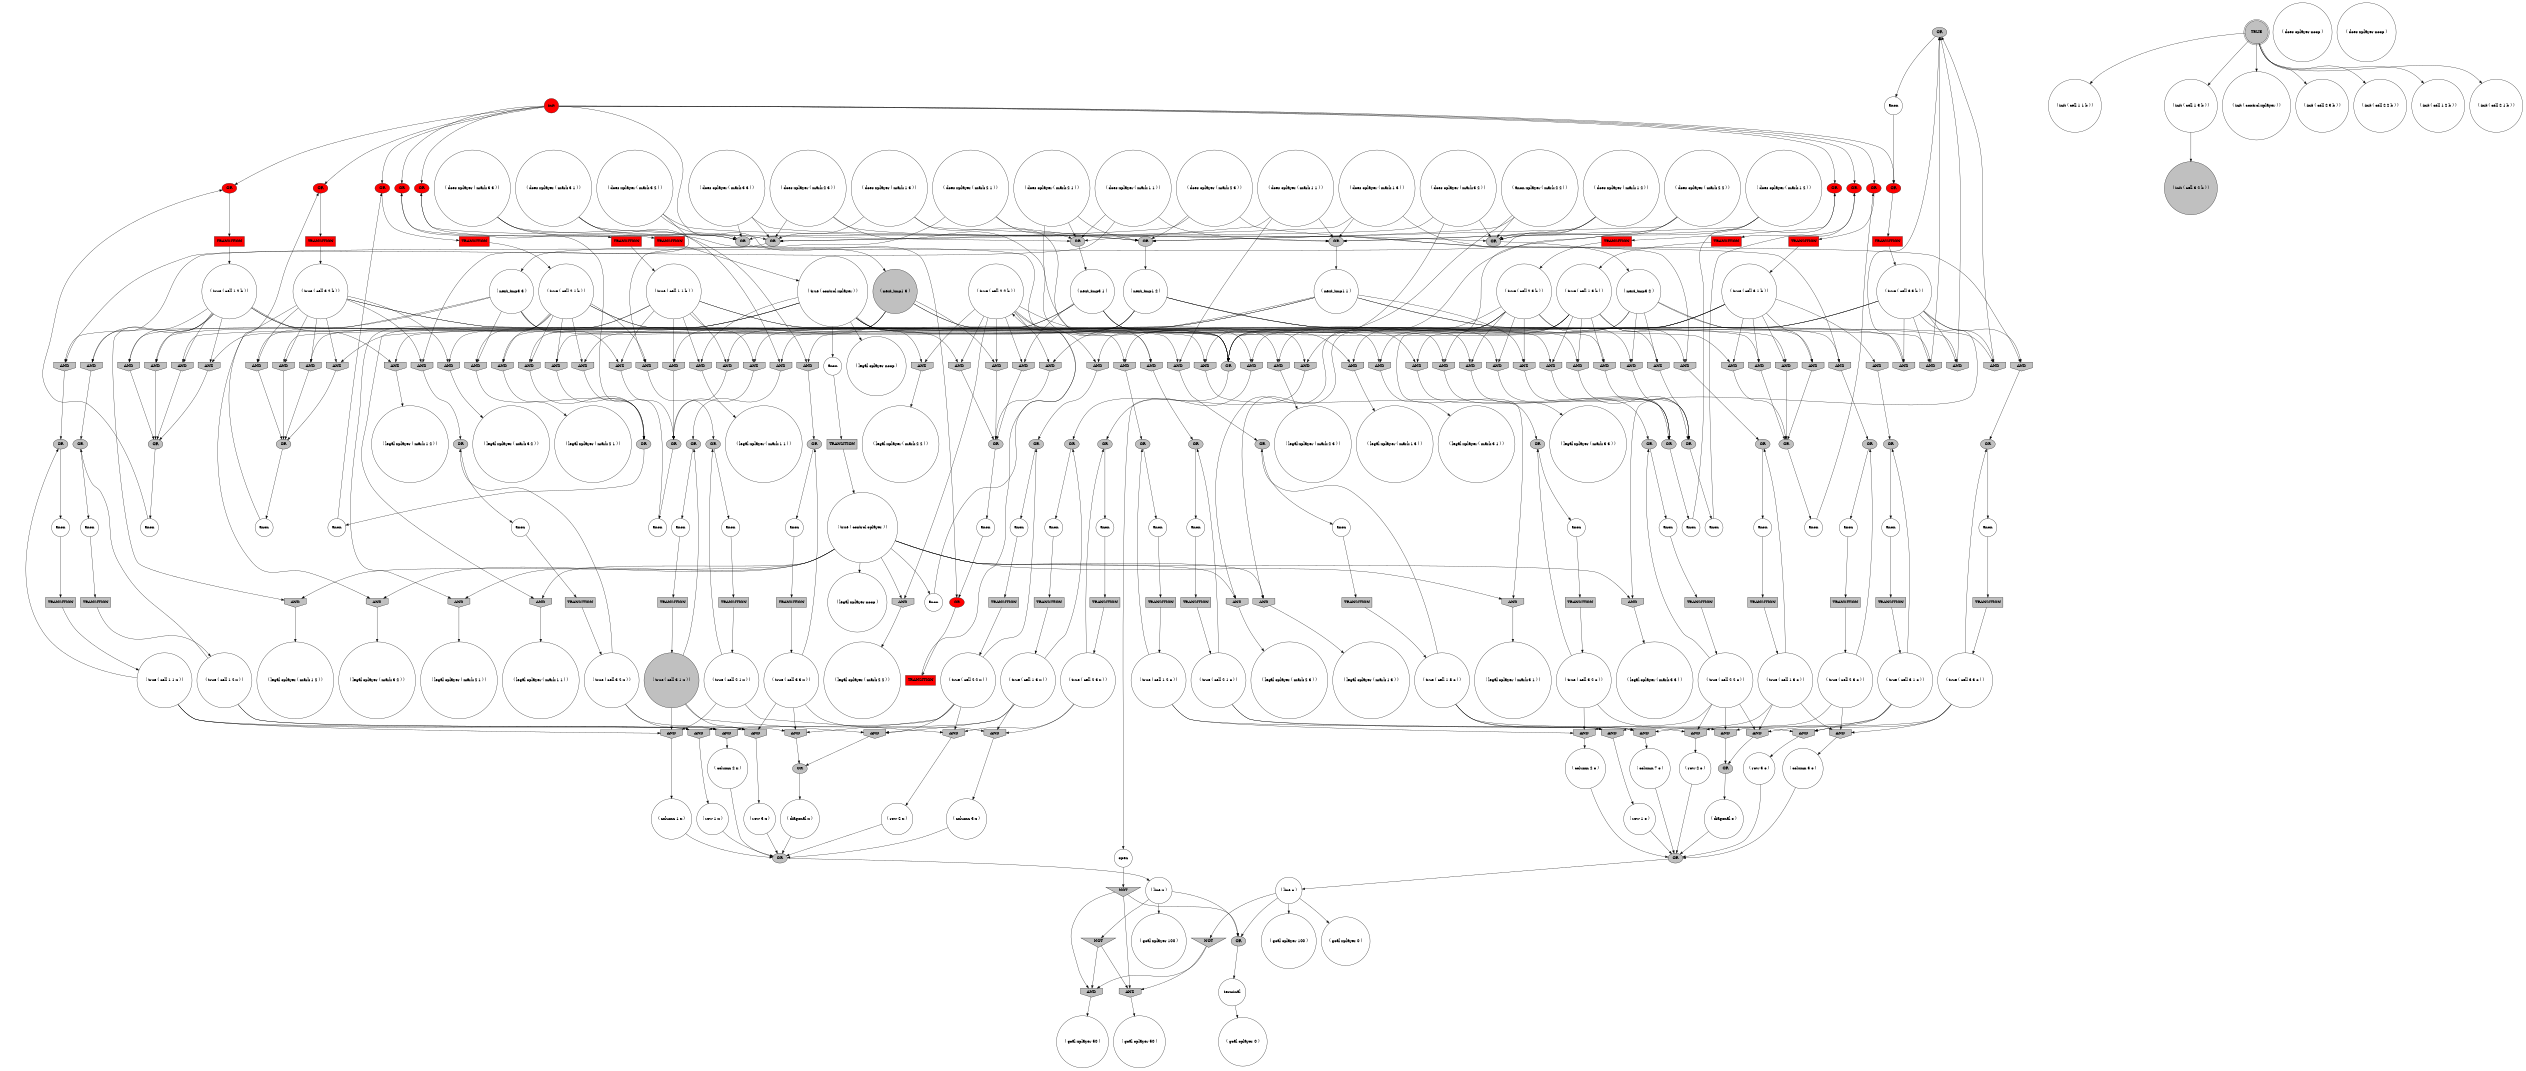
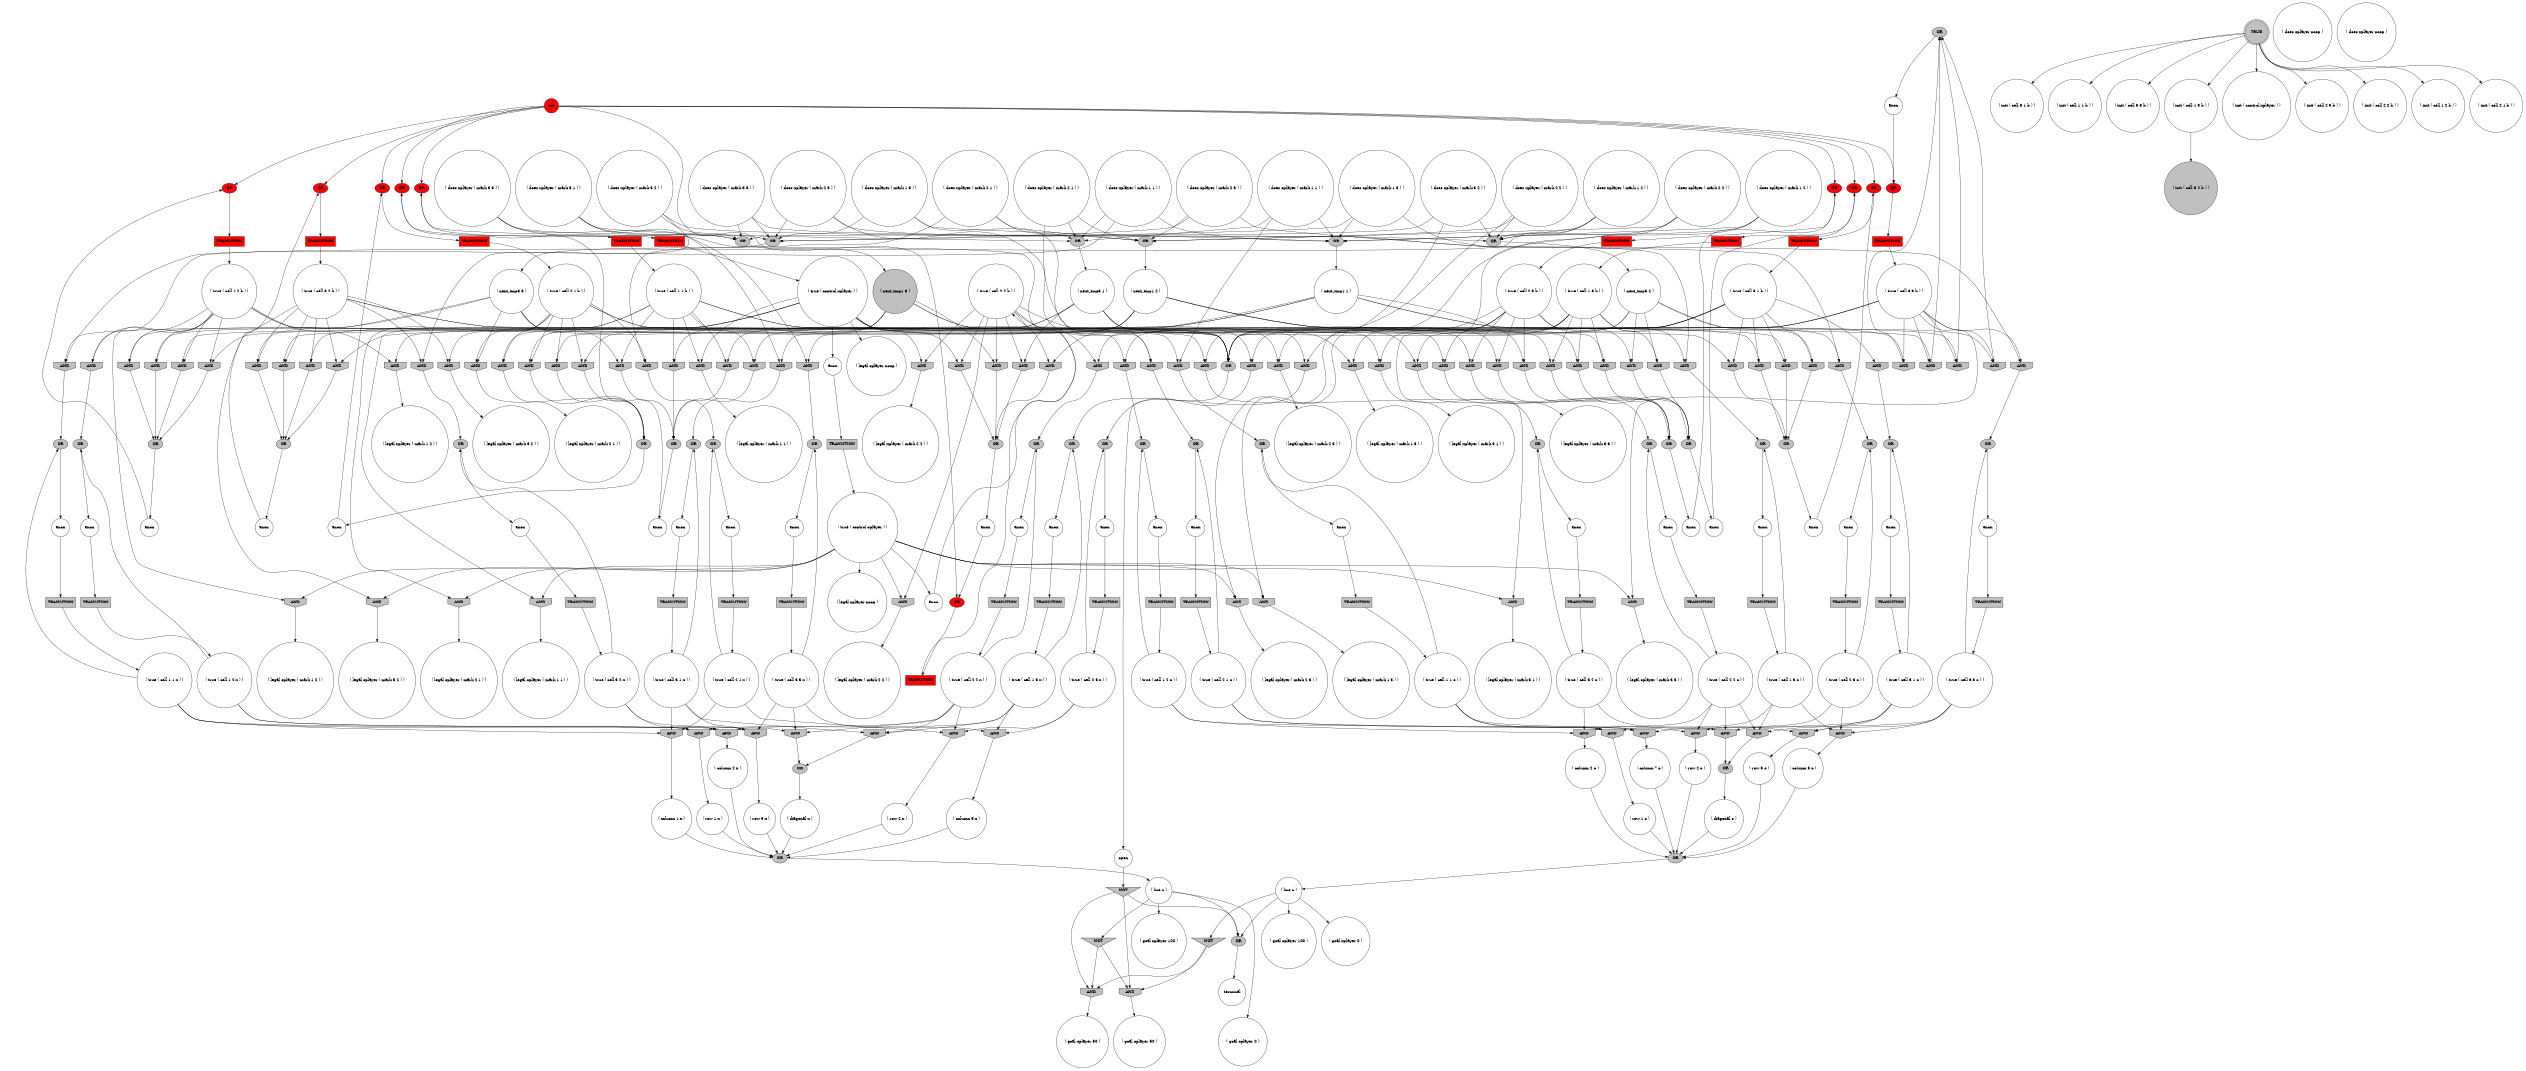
node "( init ( cell 3 1 b ) )": added
node "( init ( cell 3 3 b ) )": added
node "( anon xplayer ( mark 2 2 ) )": label "( anon xplayer ( mark 2 2 ) )" -> "( does xplayer ( mark 2 2 ) )"
node "( true ( cell 3 1 x ) )": fillcolor grey -> white
node "( true ( cell 1 8 o ) )": label "( true ( cell 1 8 o ) )" -> "( true ( cell 1 1 o ) )"
edge "terminal" -> "( goal oplayer 0 )": now "( line x )" -> "( goal oplayer 0 )"
